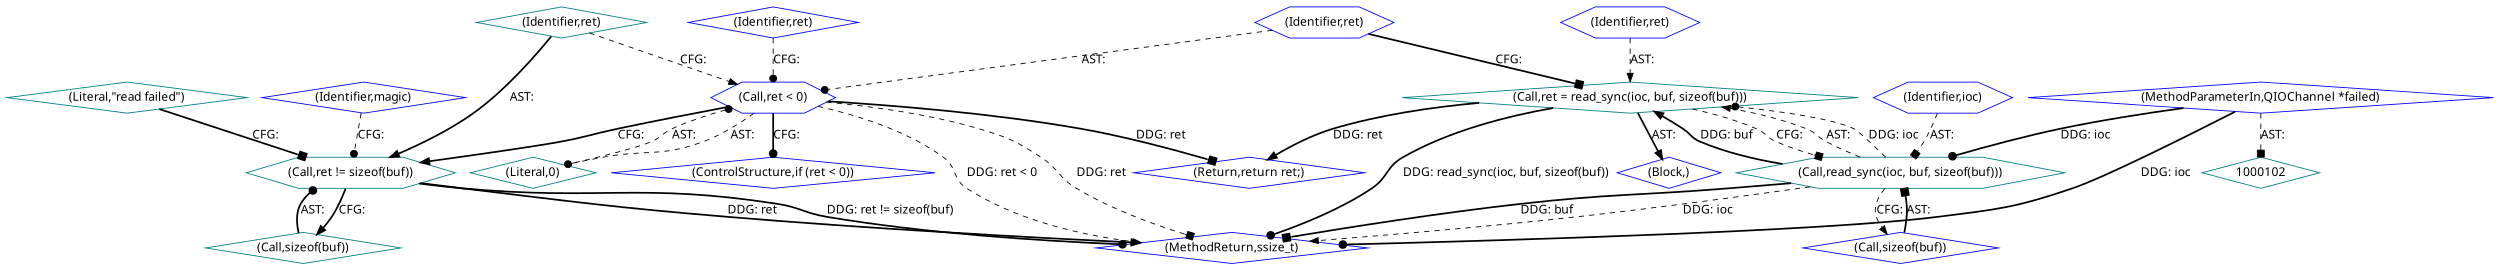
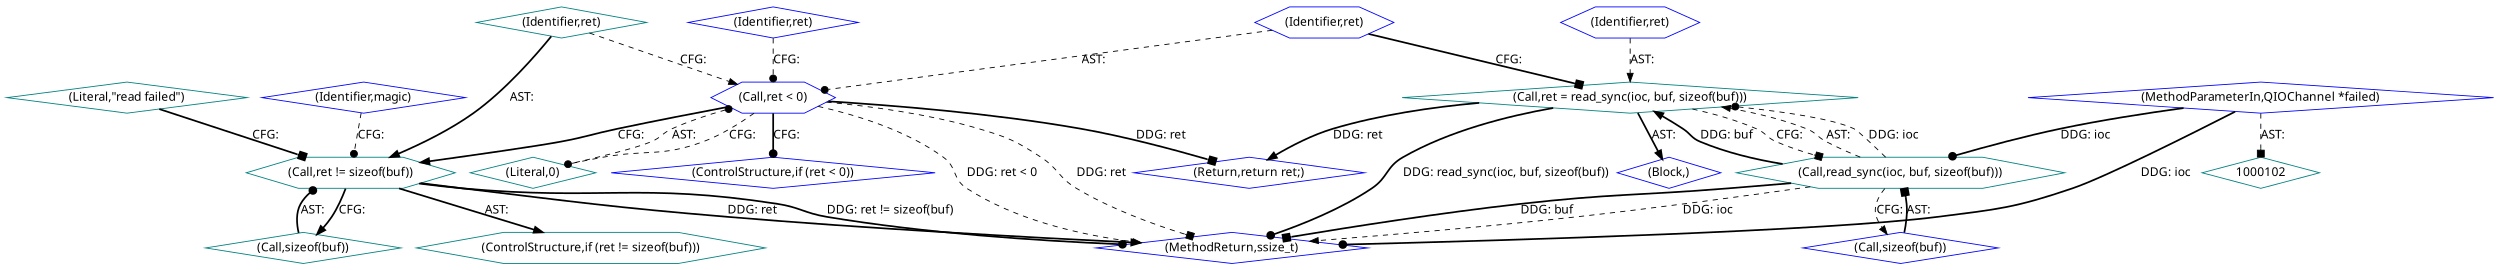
node "(Identifier,ioc)": removed
edge "(Call,ret < 0)" -> "(Literal,0)": label "AST: " -> "CFG: "
node "(ControlStructure,if (ret != sizeof(buf)))": added
